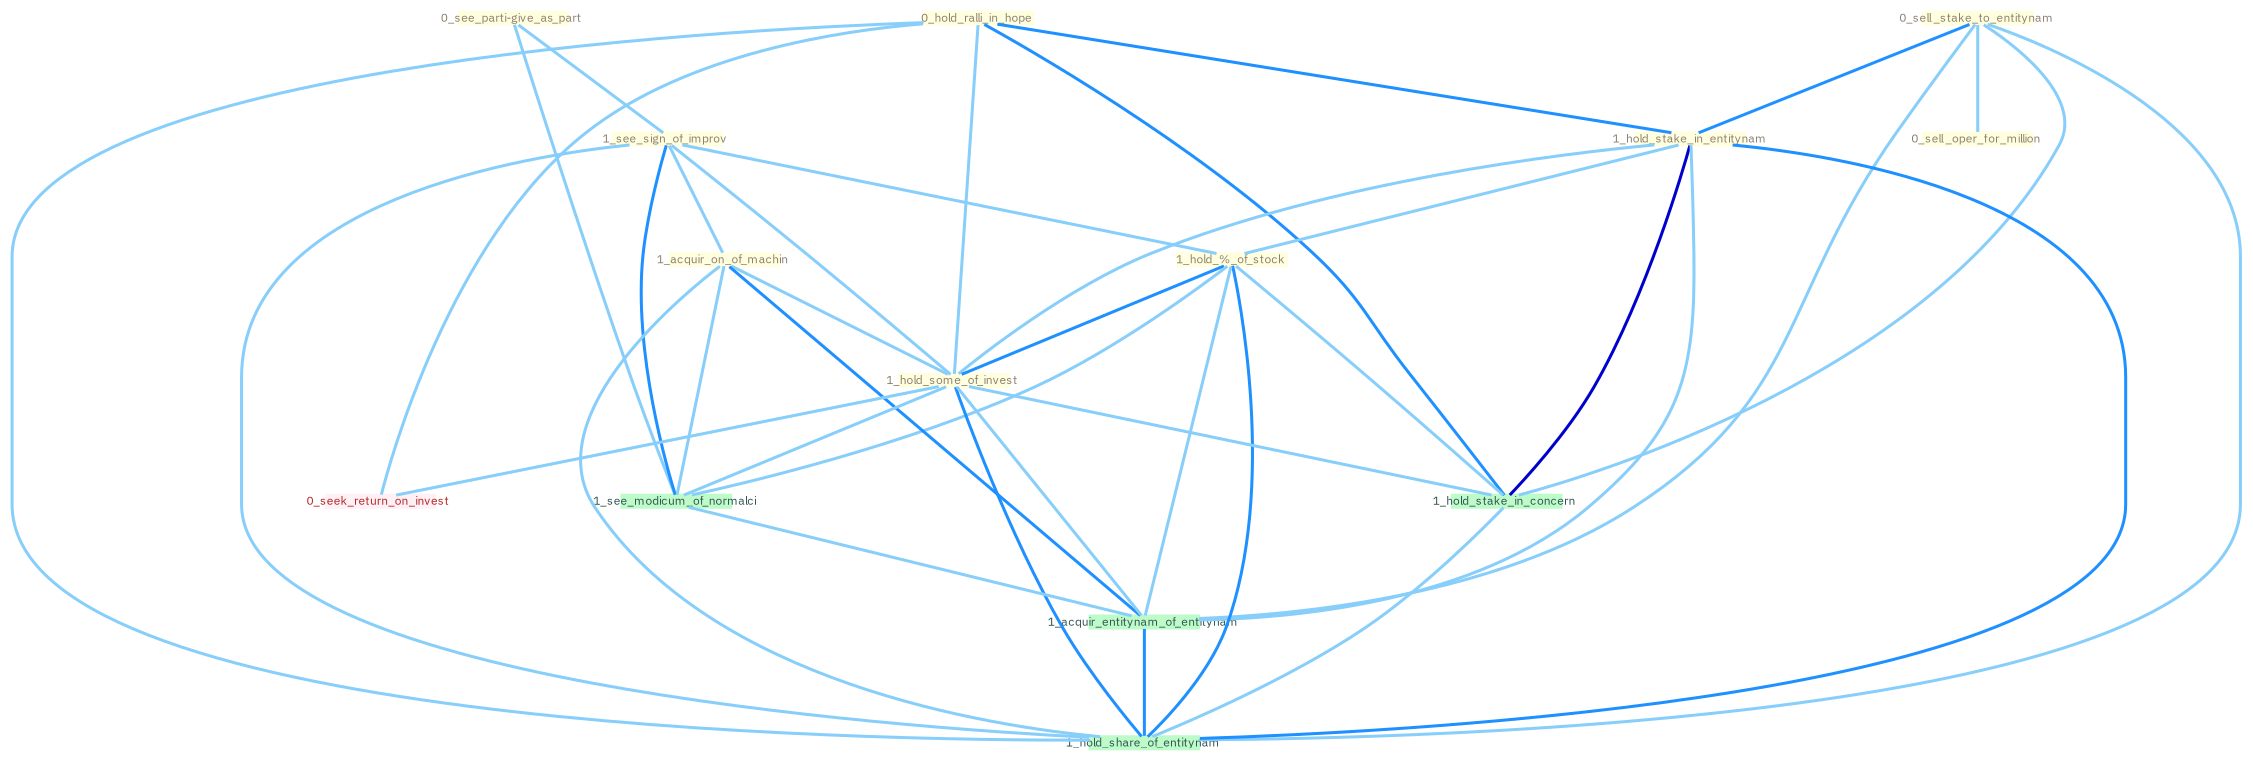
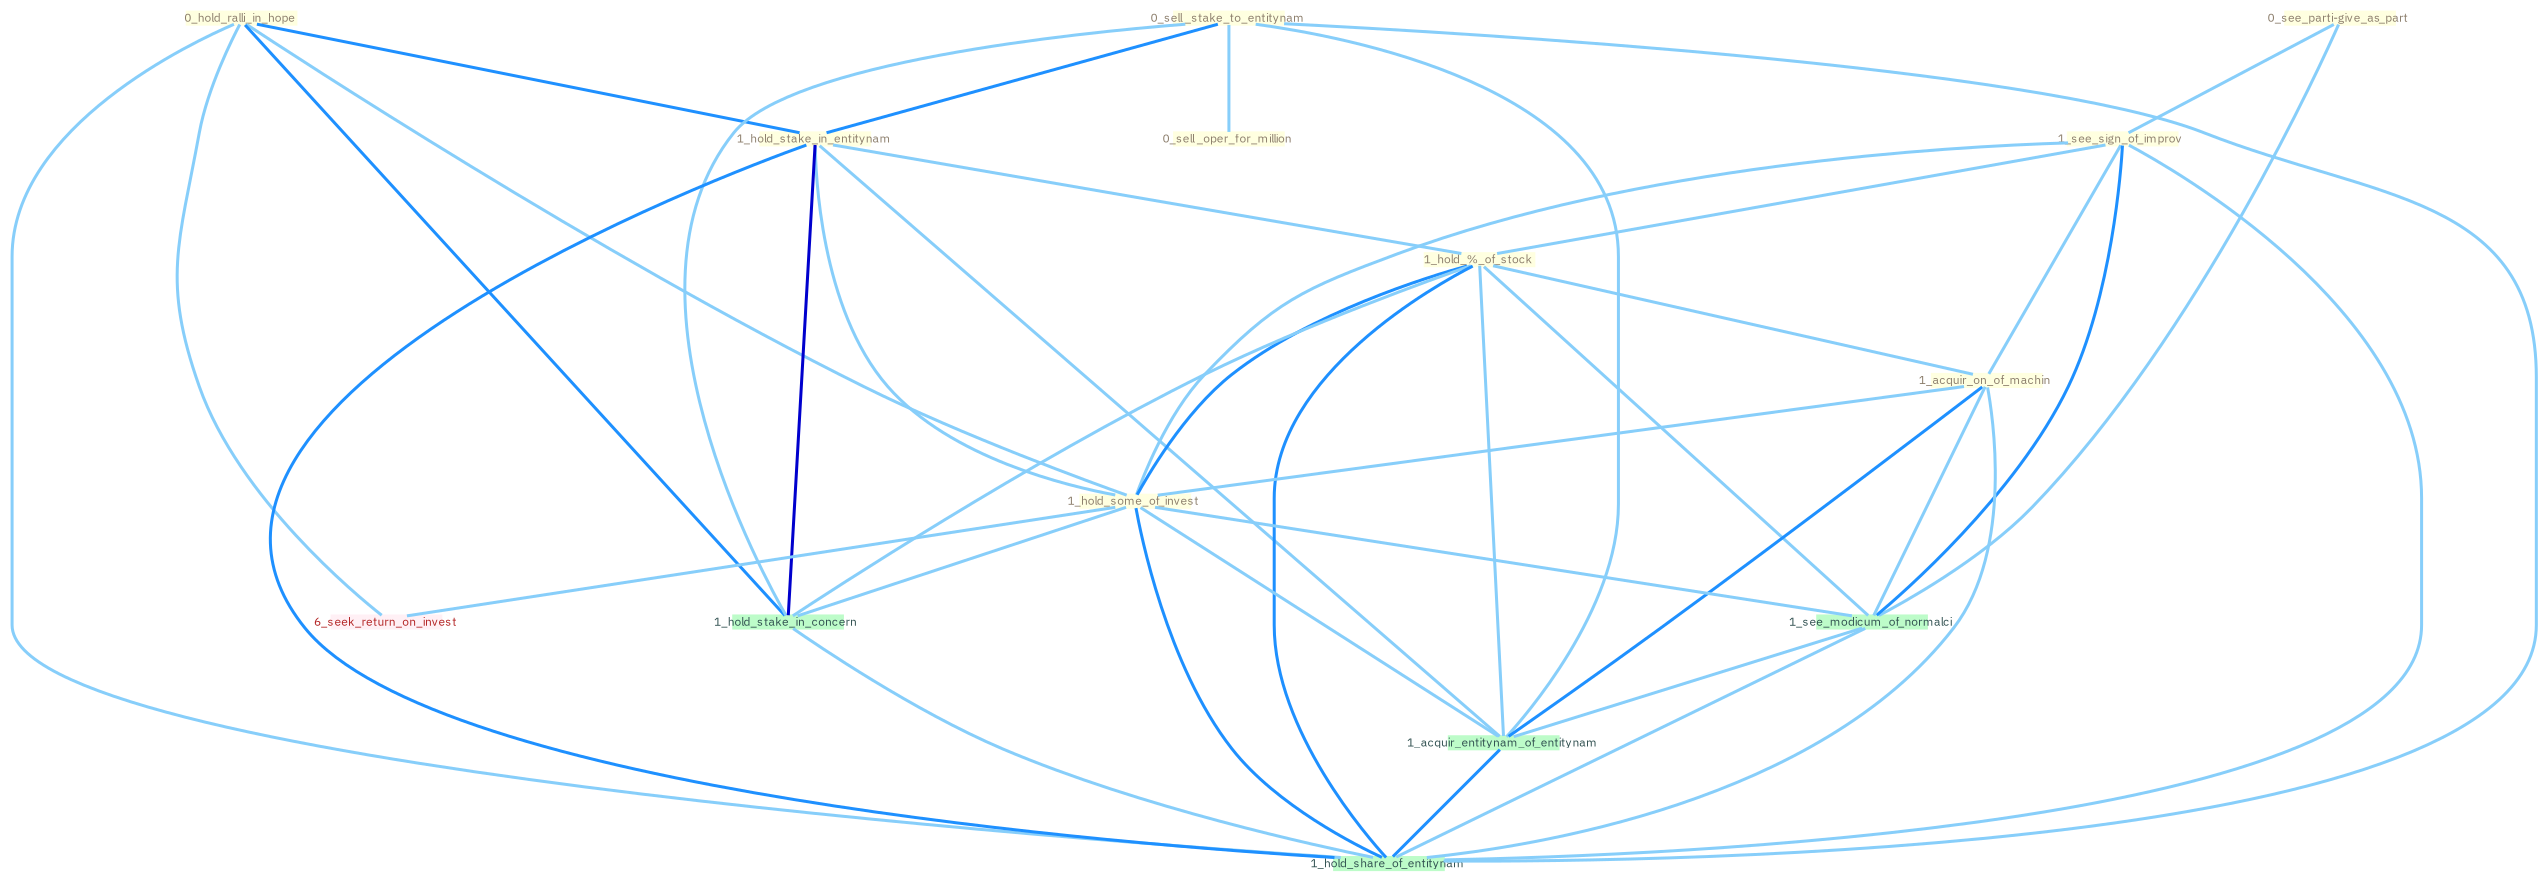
edge "1_hold_%_of_stock" -- "1_acquir_on_of_machin": added
node "0_seek_return_on_invest": label "0_seek_return_on_invest" -> "6_seek_return_on_invest"
edge "1_see_modicum_of_normalci" -- "1_hold_share_of_entitynam": added
